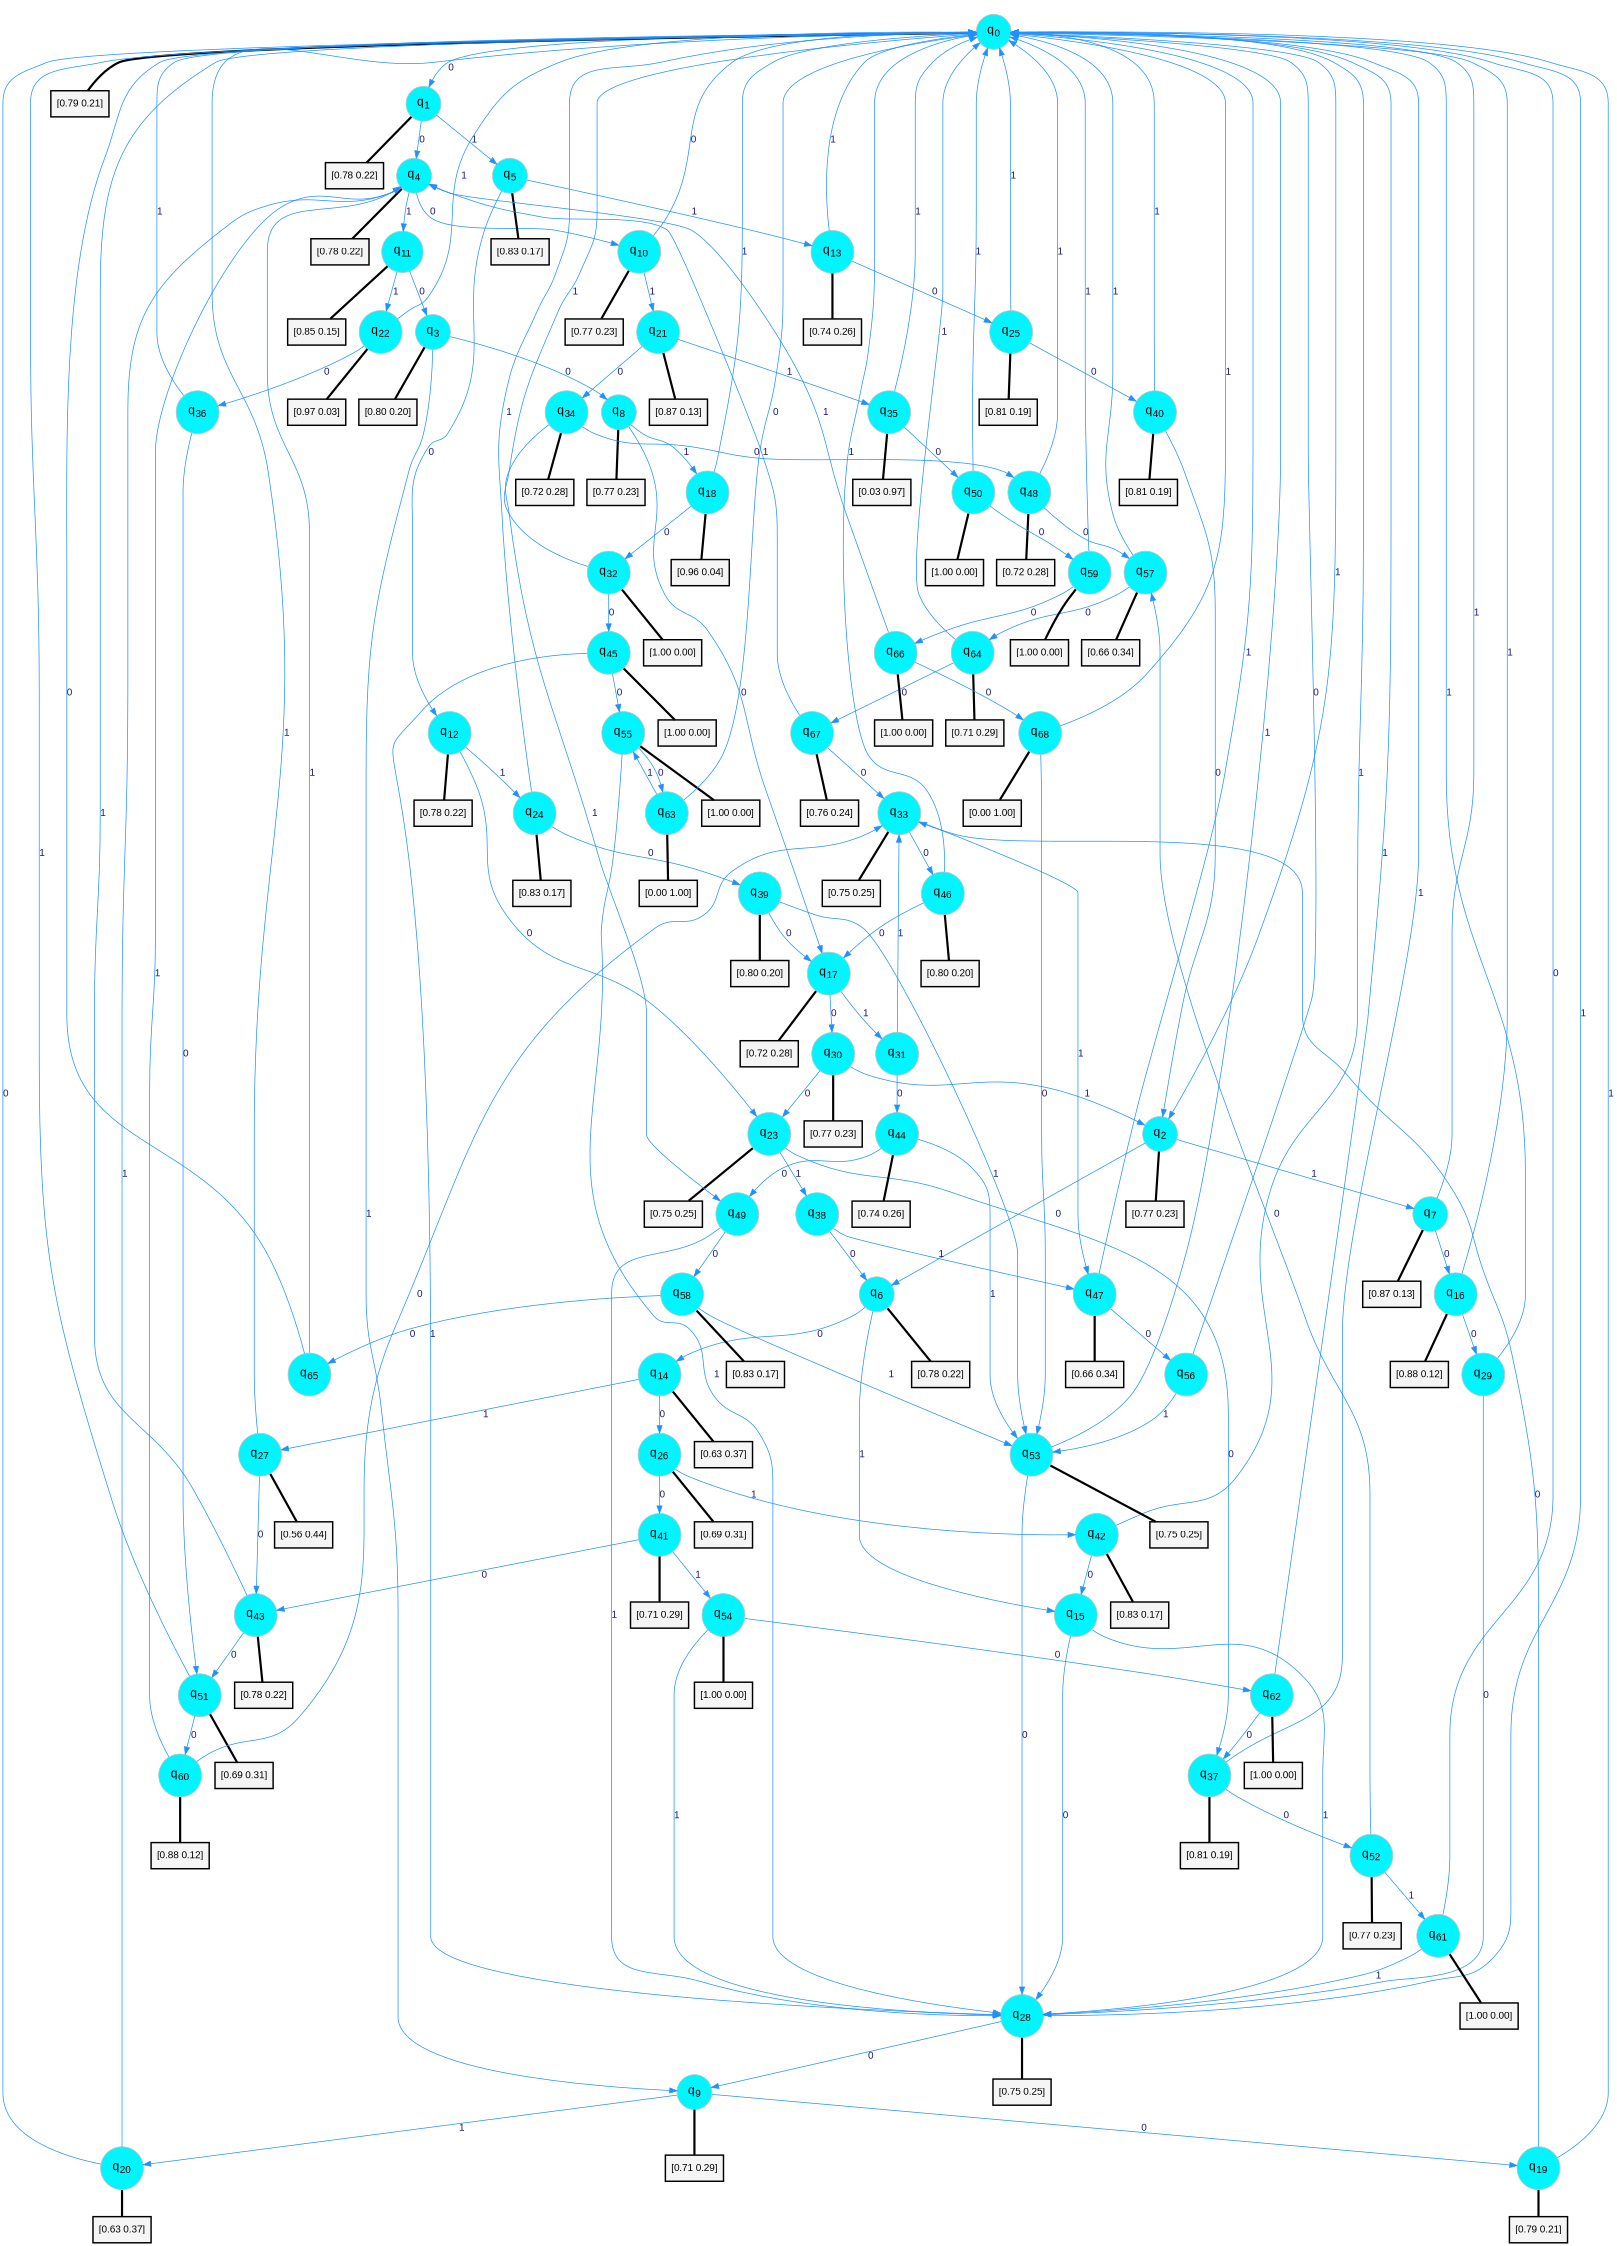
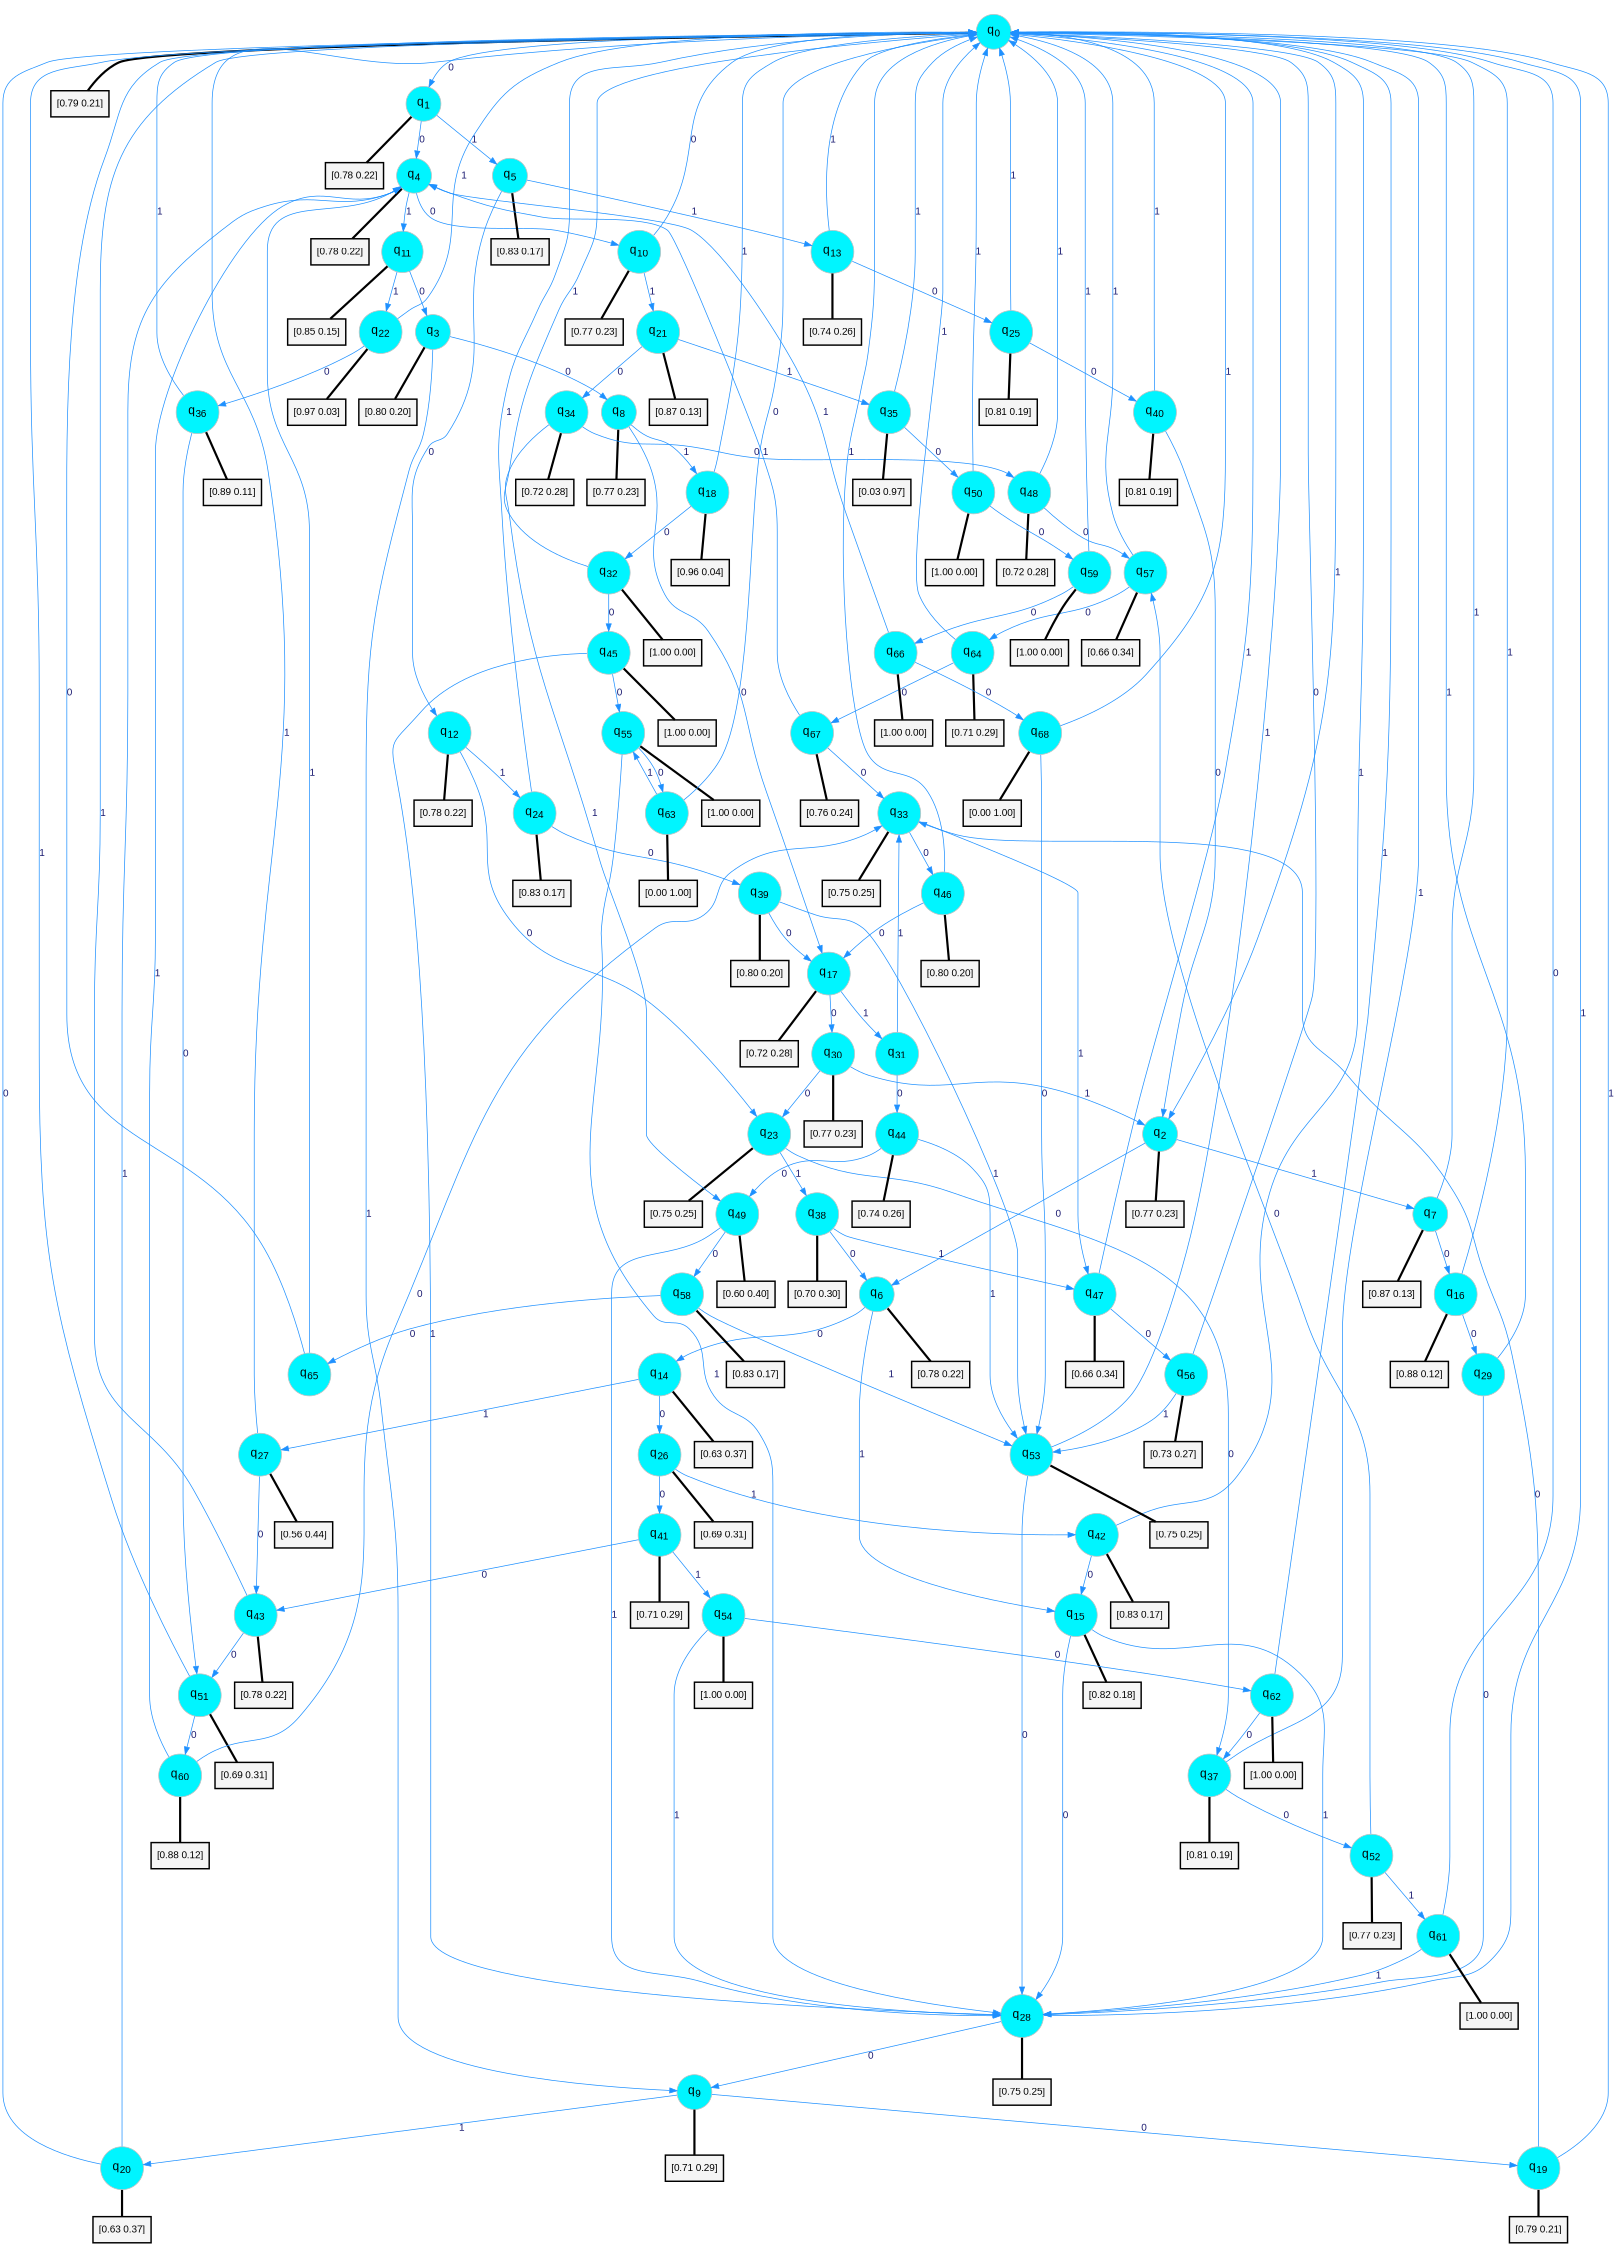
node "[0.89 0.11]": added
node "[0.60 0.40]": added
node "[0.70 0.30]": added
node "[0.73 0.27]": added
node "[0.82 0.18]": added
